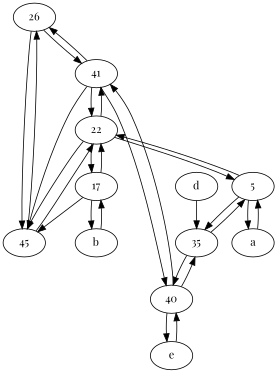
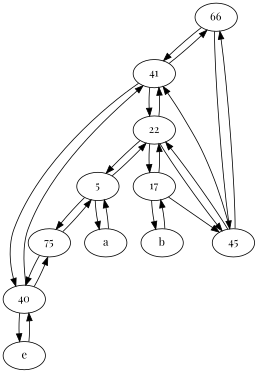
node "26": label "26" -> "66"
edge "41" -> "45": reversed
node "d": removed
node "35": label "35" -> "75"
